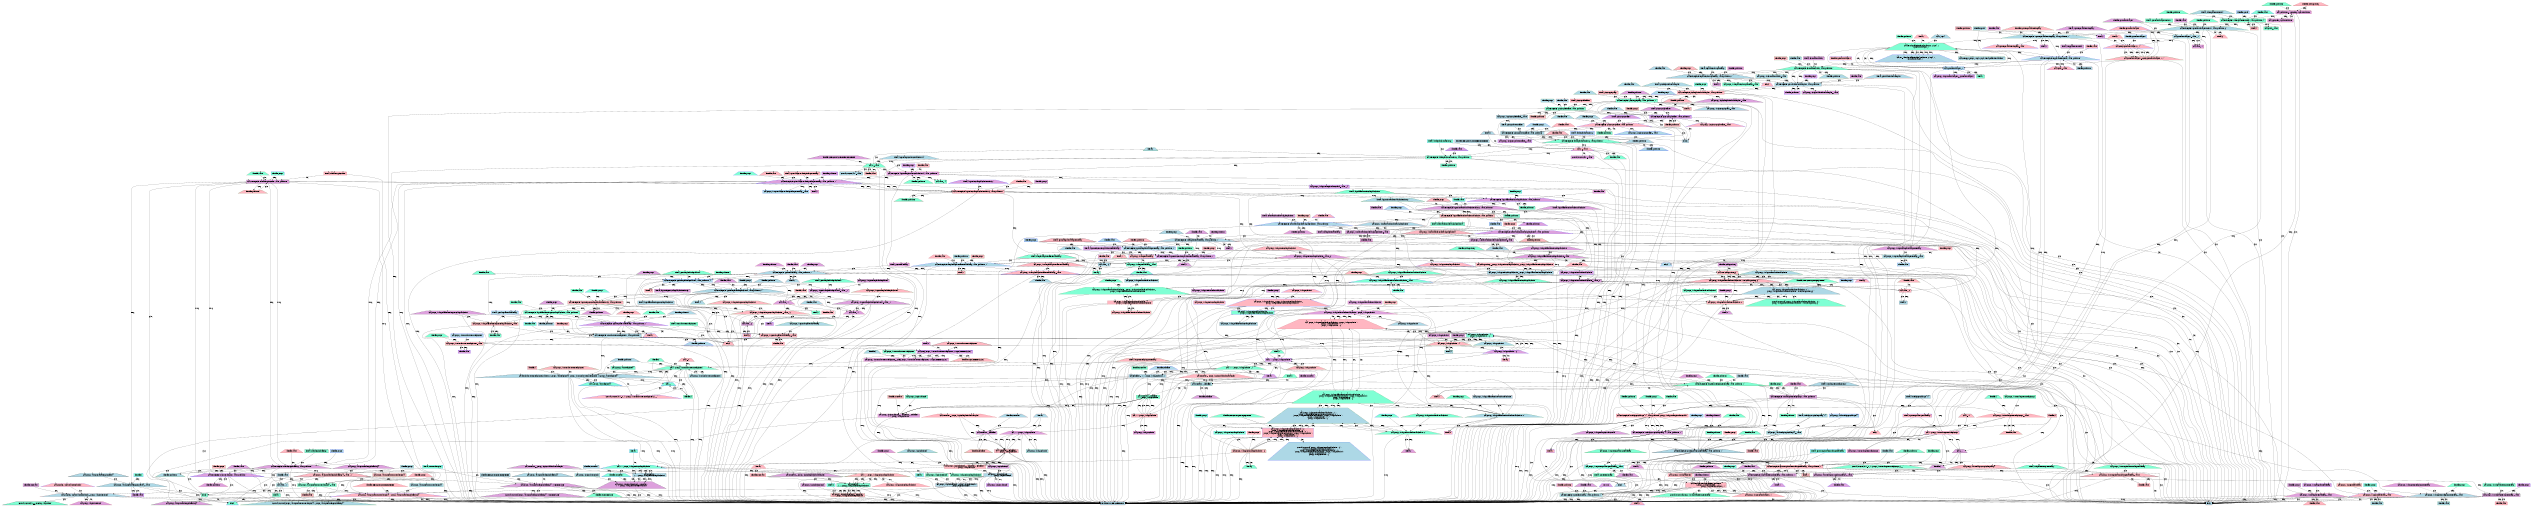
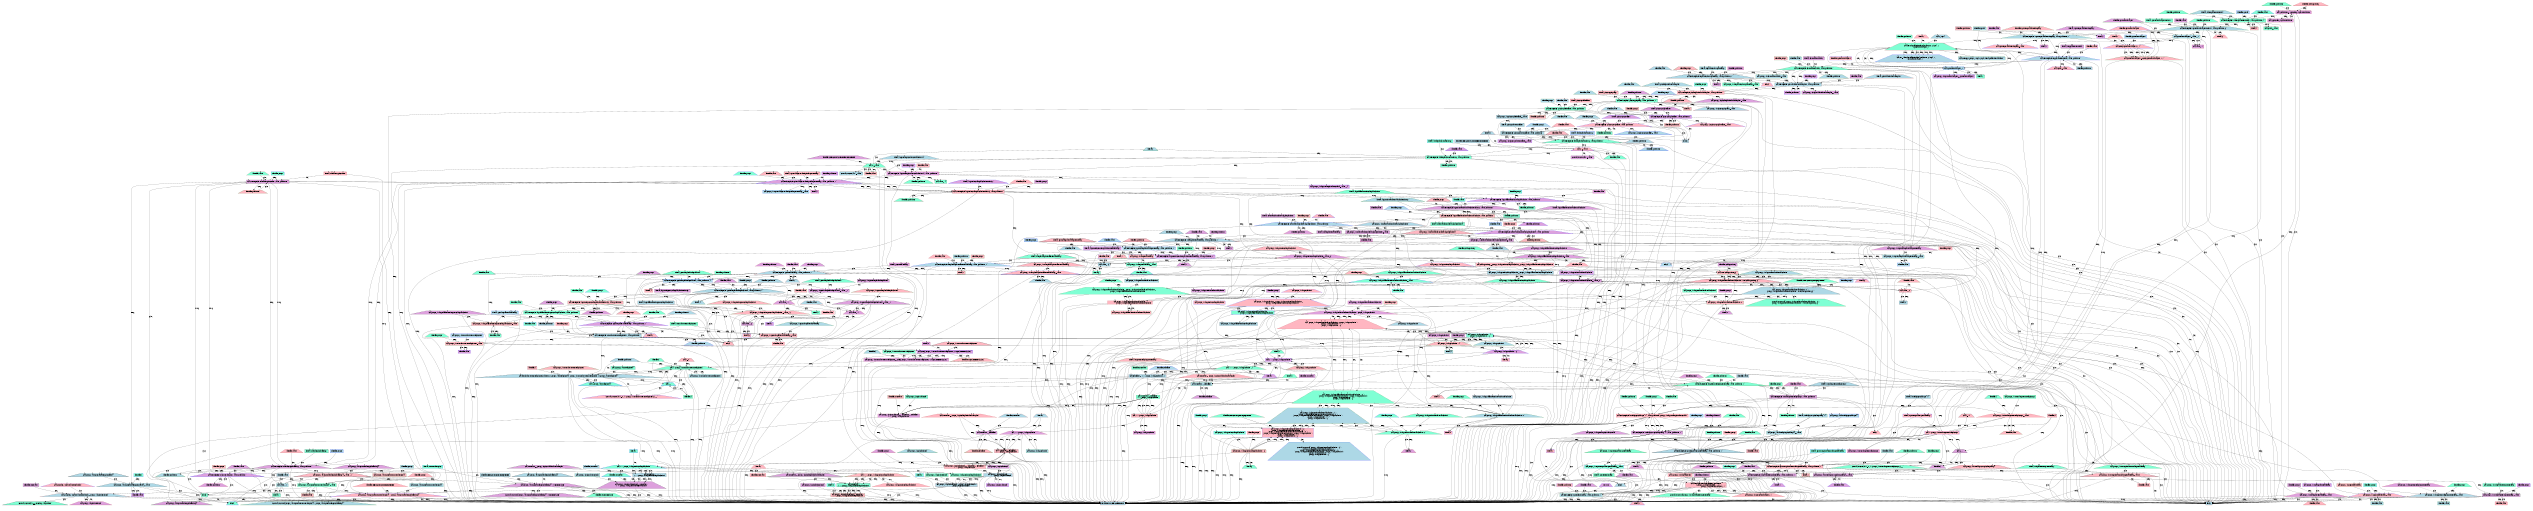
edge "(Call,sps_max_sub_layers = CLIP3(sps_max_sub_layers, 1, 7))" -> "(Call,sps_max_sub_layers - 1)": now "(Call,sps_max_sub_layers = value + 1)" -> "(Call,sps_max_sub_layers - 1)"
